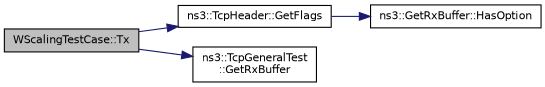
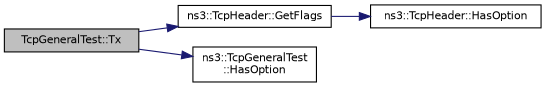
node "ns3::GetRxBuffer::HasOption": label "ns3::GetRxBuffer::HasOption" -> "ns3::TcpHeader::HasOption"
node "WScalingTestCase::Tx": label "WScalingTestCase::Tx" -> "TcpGeneralTest::Tx"
node "ns3::TcpGeneralTest ::GetRxBuffer": label "ns3::TcpGeneralTest ::GetRxBuffer" -> "ns3::TcpGeneralTest ::HasOption"
